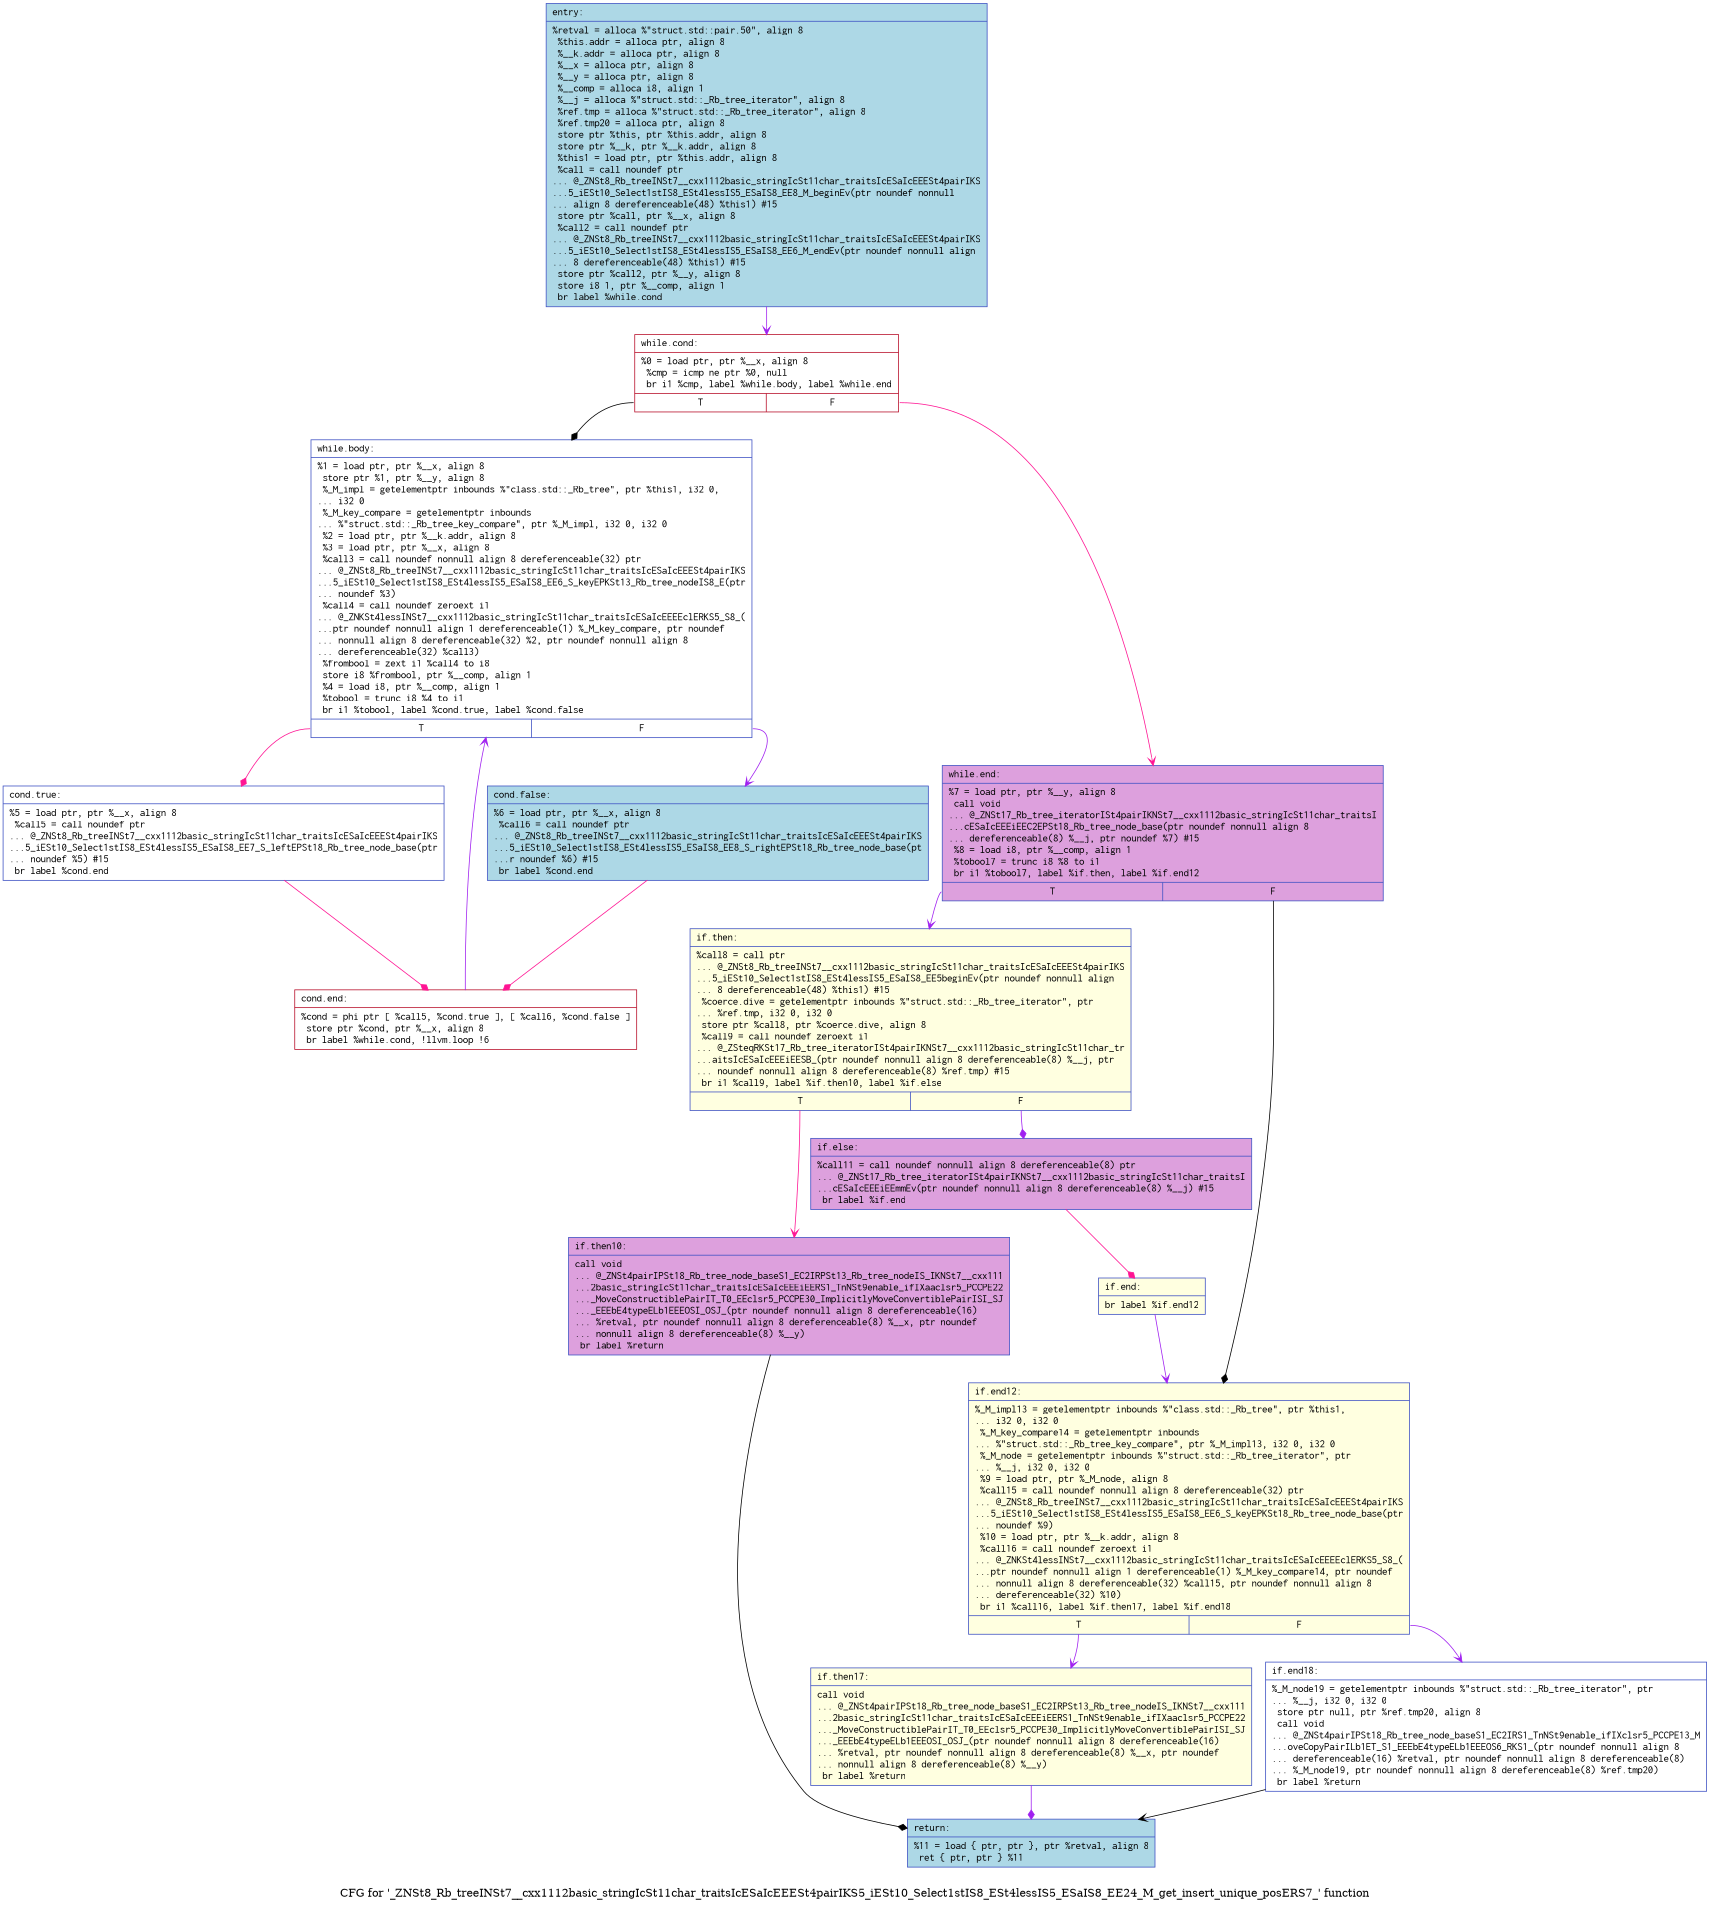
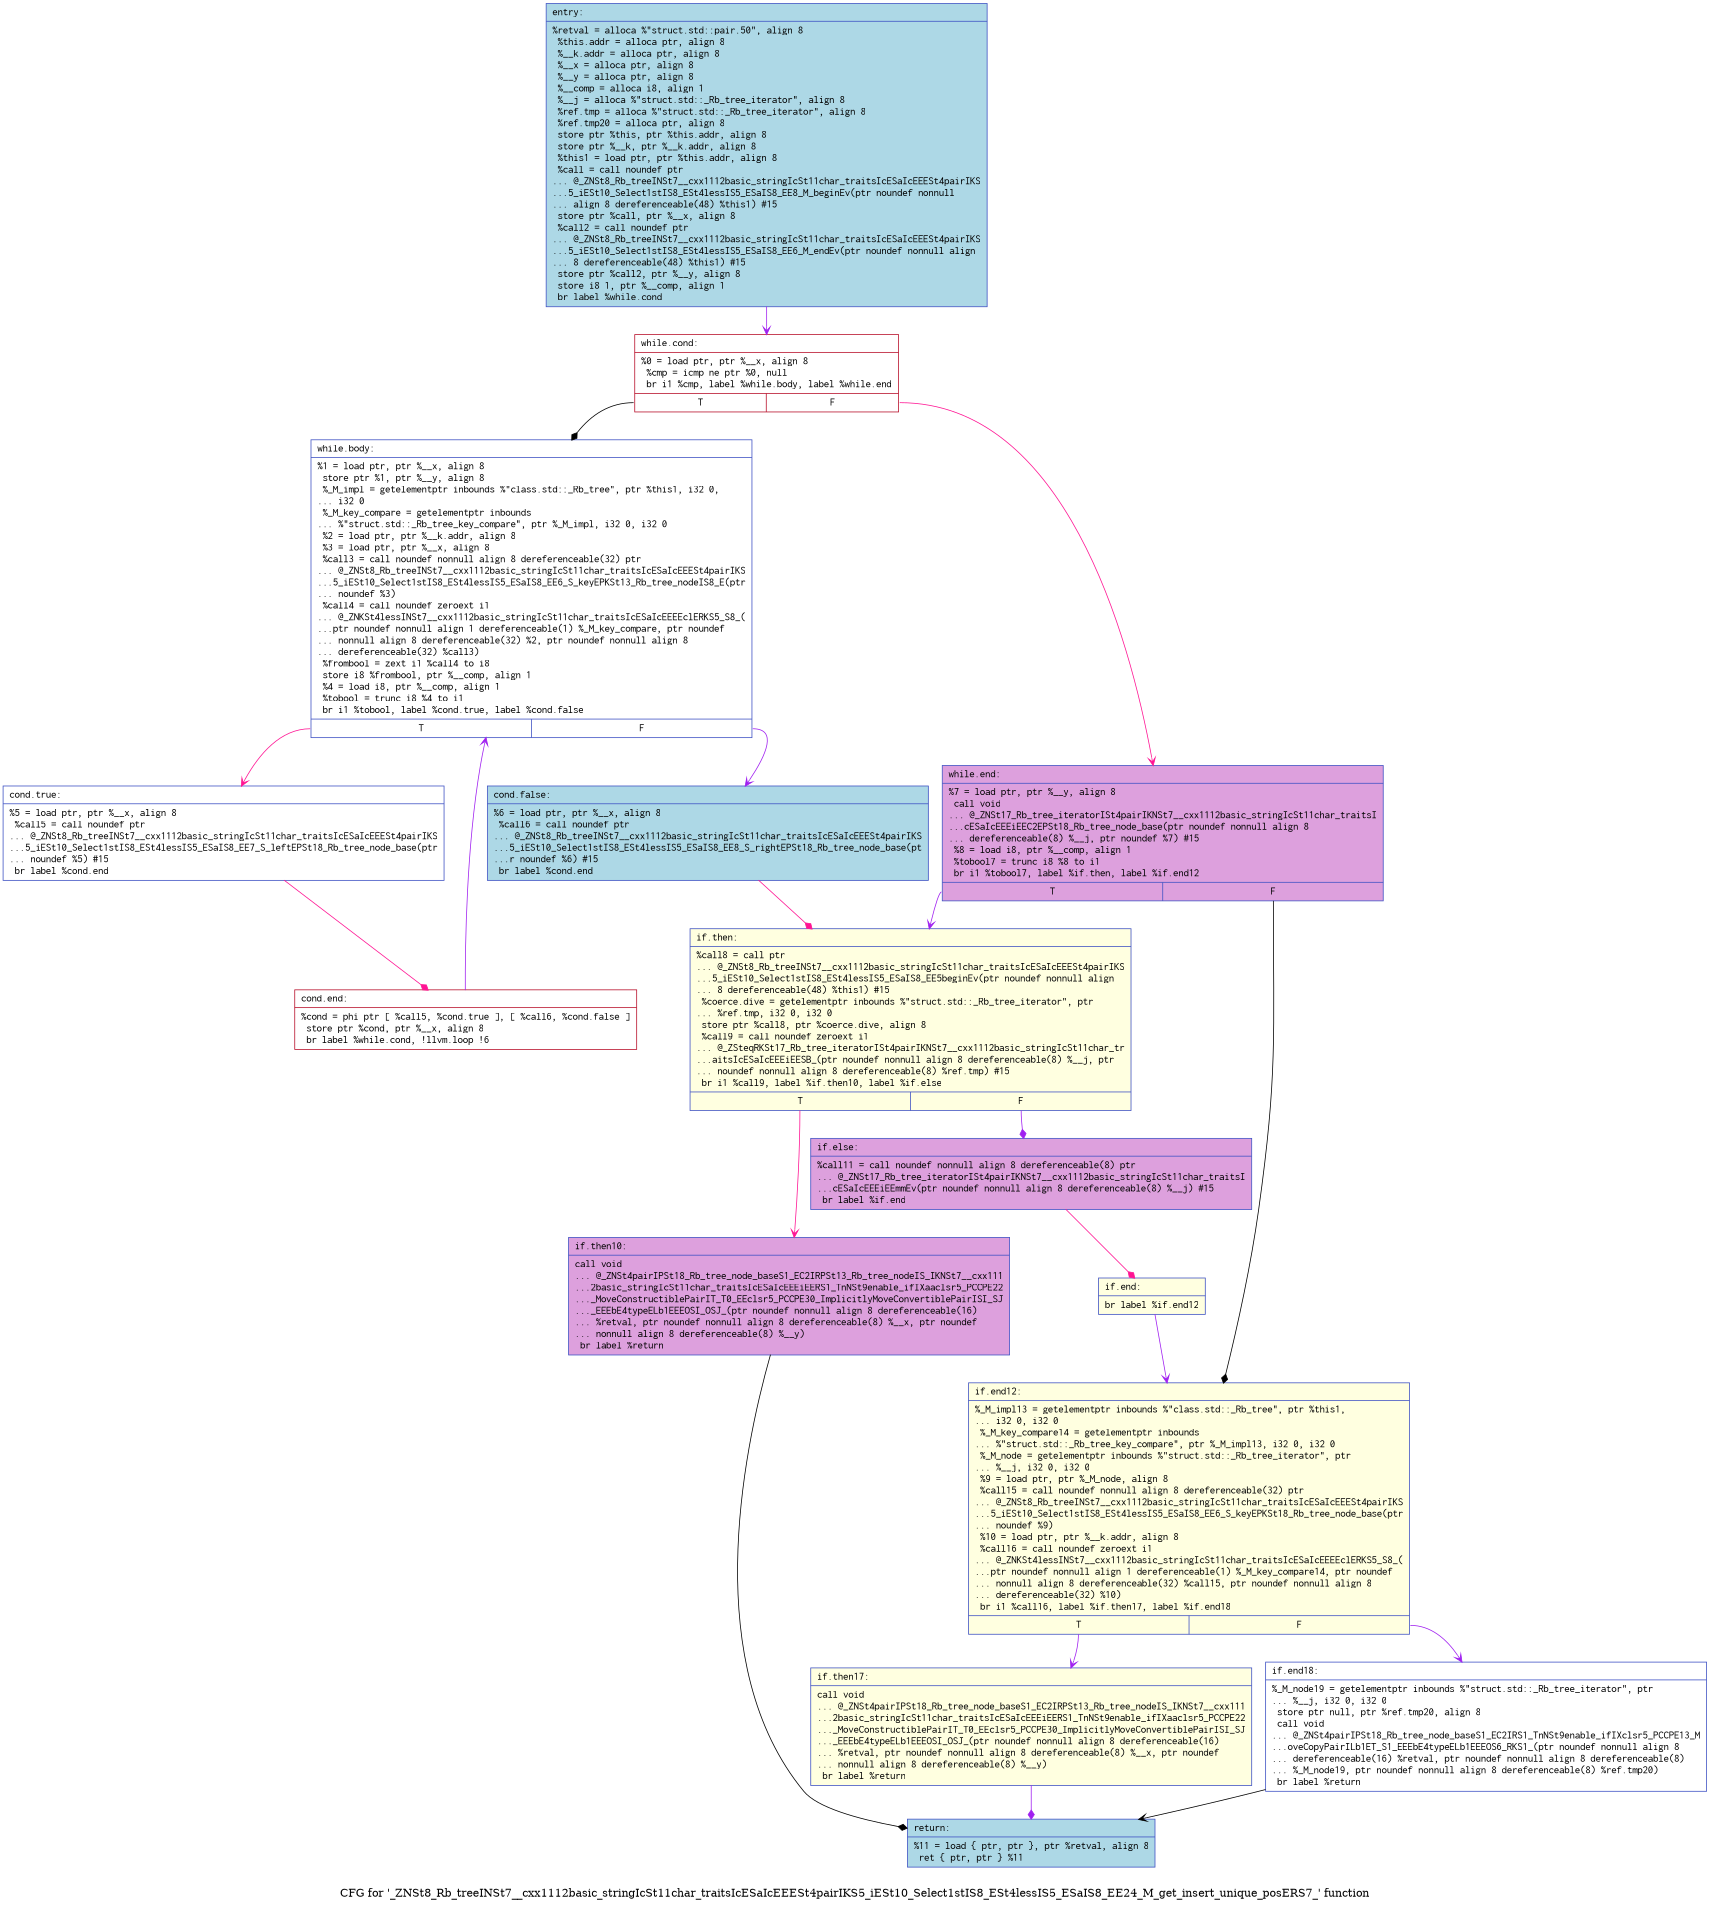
edge "while.body:" -> "cond.true:": arrowhead diamond -> vee
edge "cond.false:" -> "cond.end:": now "cond.false:" -> "if.then:"
